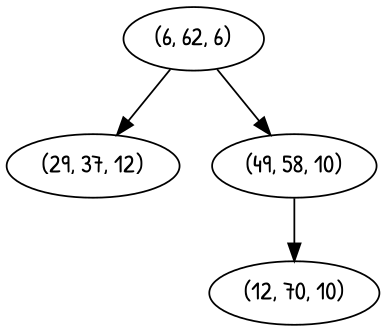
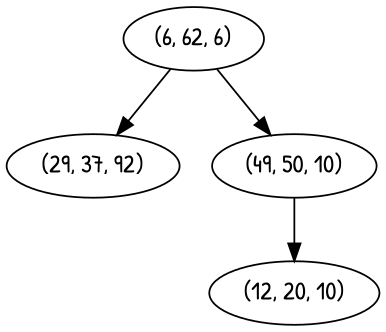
node "(29, 37, 12)": label "(29, 37, 12)" -> "(29, 37, 92)"
node "(49, 58, 10)": label "(49, 58, 10)" -> "(49, 50, 10)"
node "(12, 70, 10)": label "(12, 70, 10)" -> "(12, 20, 10)"
